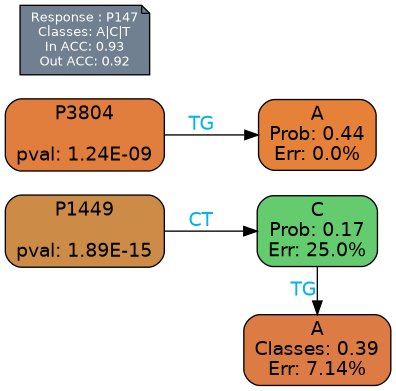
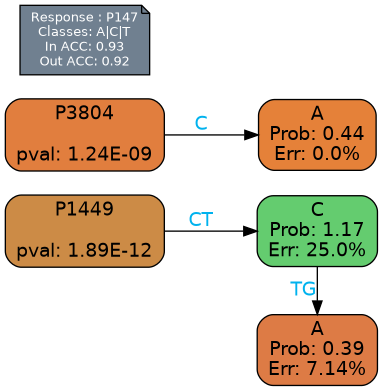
edge "P3804 pval: 1.24E-09" -> "A Prob: 0.44 Err: 0.0%": label "TG" -> "C"
node "P1449 pval: 1.89E-15": label "P1449 pval: 1.89E-15" -> "P1449 pval: 1.89E-12"
node "C Prob: 0.17 Err: 25.0%": label "C Prob: 0.17 Err: 25.0%" -> "C Prob: 1.17 Err: 25.0%"
node "A Classes: 0.39 Err: 7.14%": label "A Classes: 0.39 Err: 7.14%" -> "A Prob: 0.39 Err: 7.14%"
